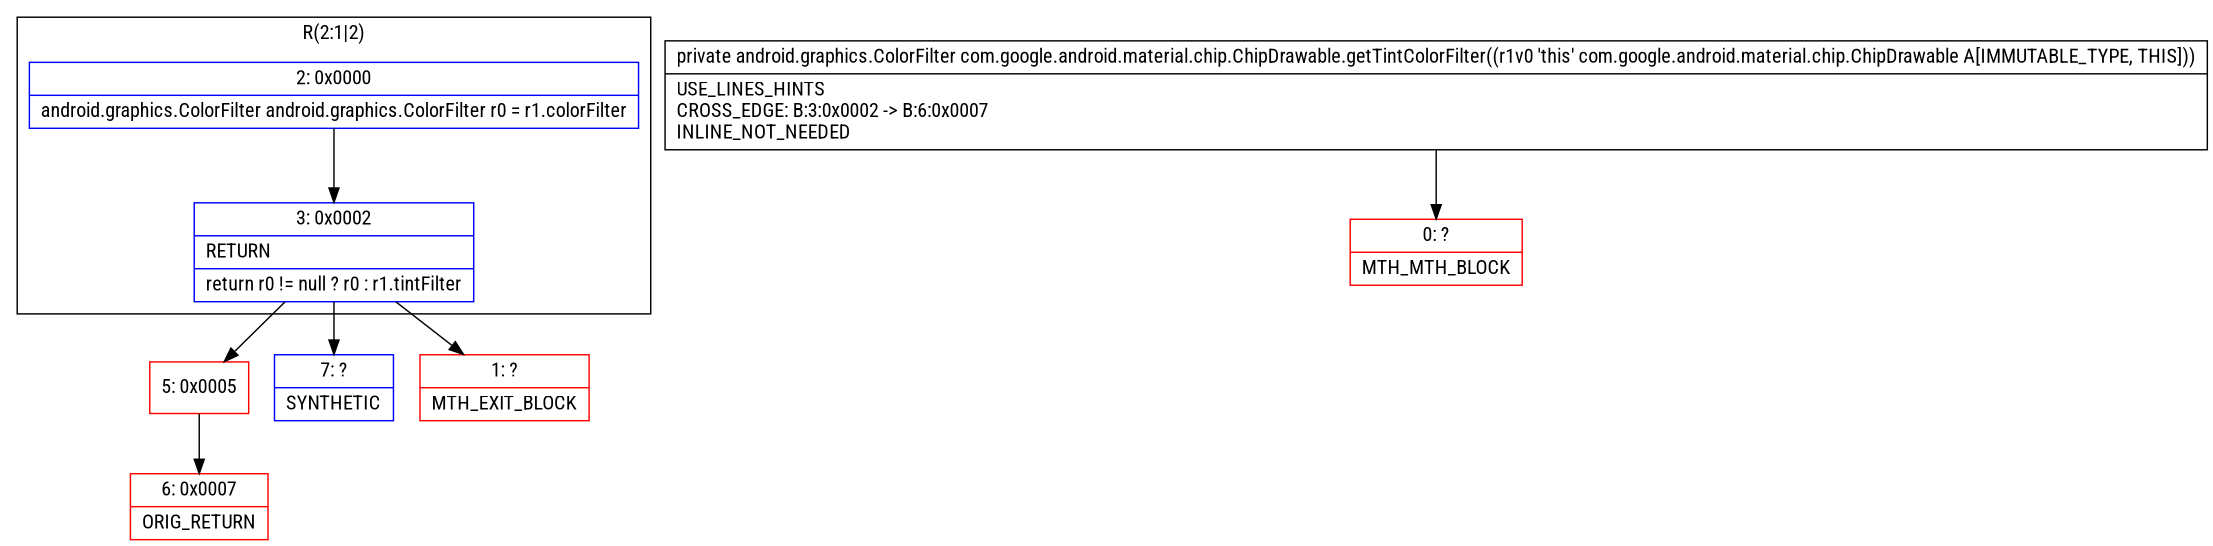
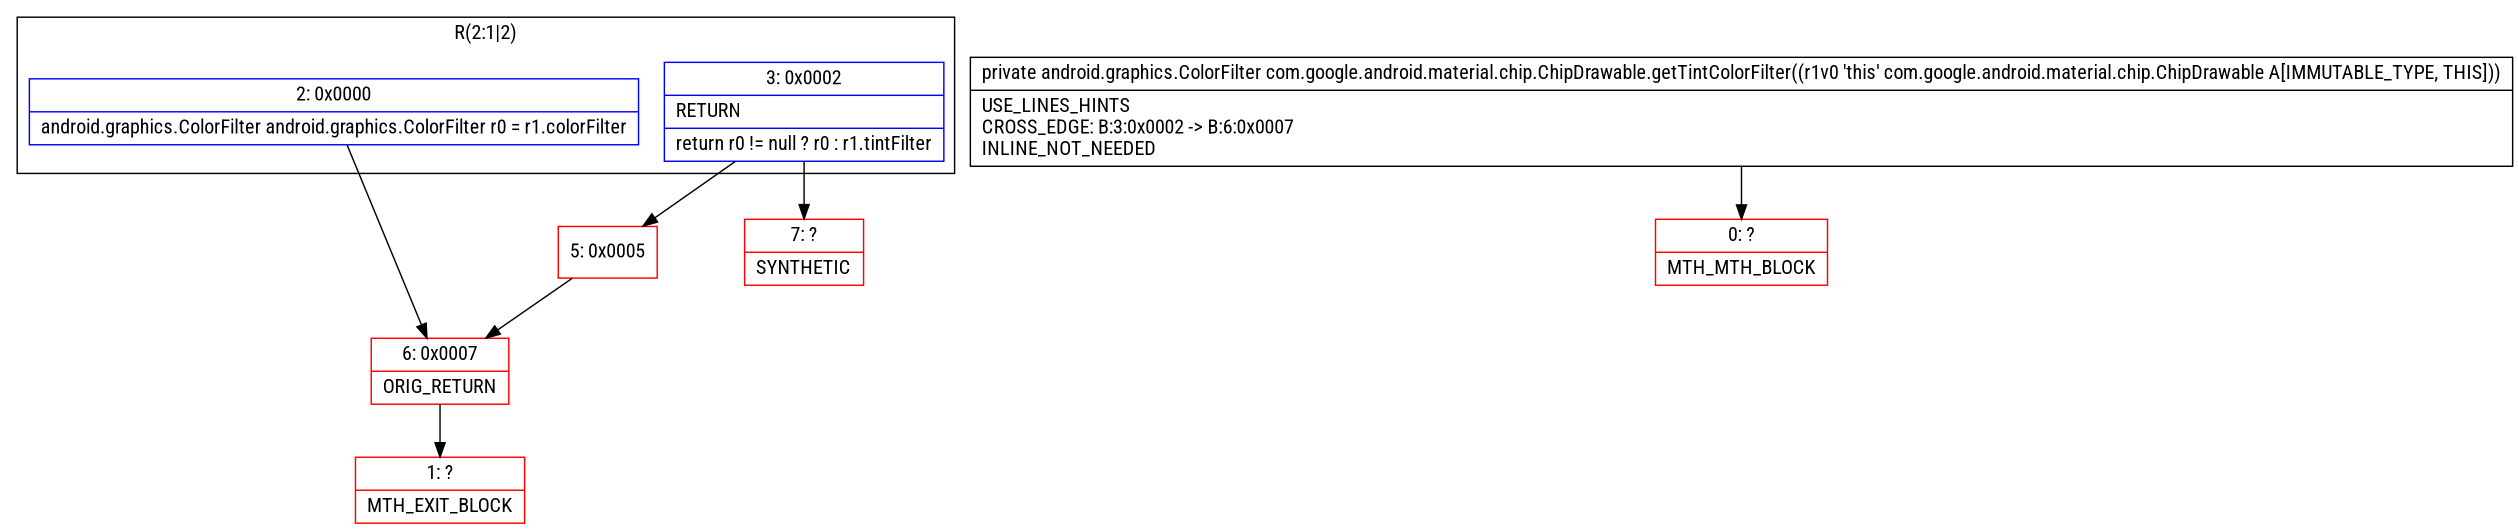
edge "2: 0x0000" -> "3: 0x0002": now "2: 0x0000" -> "6: 0x0007"
edge "3: 0x0002" -> "1: ?": now "6: 0x0007" -> "1: ?"
node "7: ?": color blue -> red
